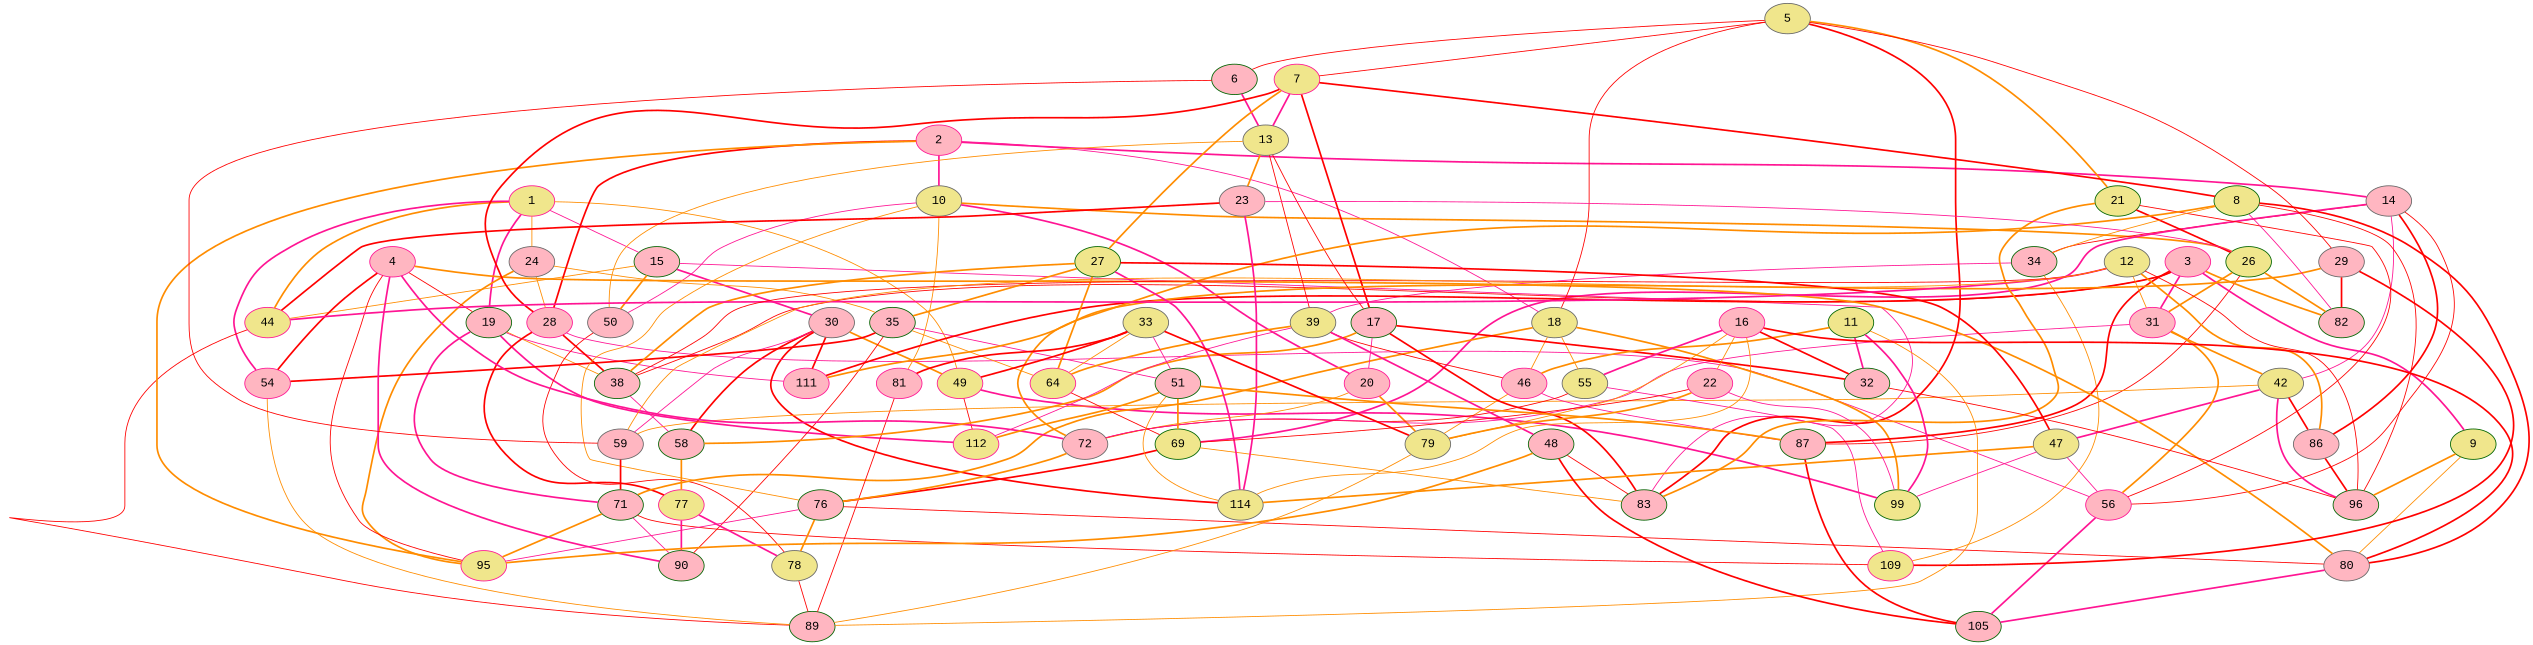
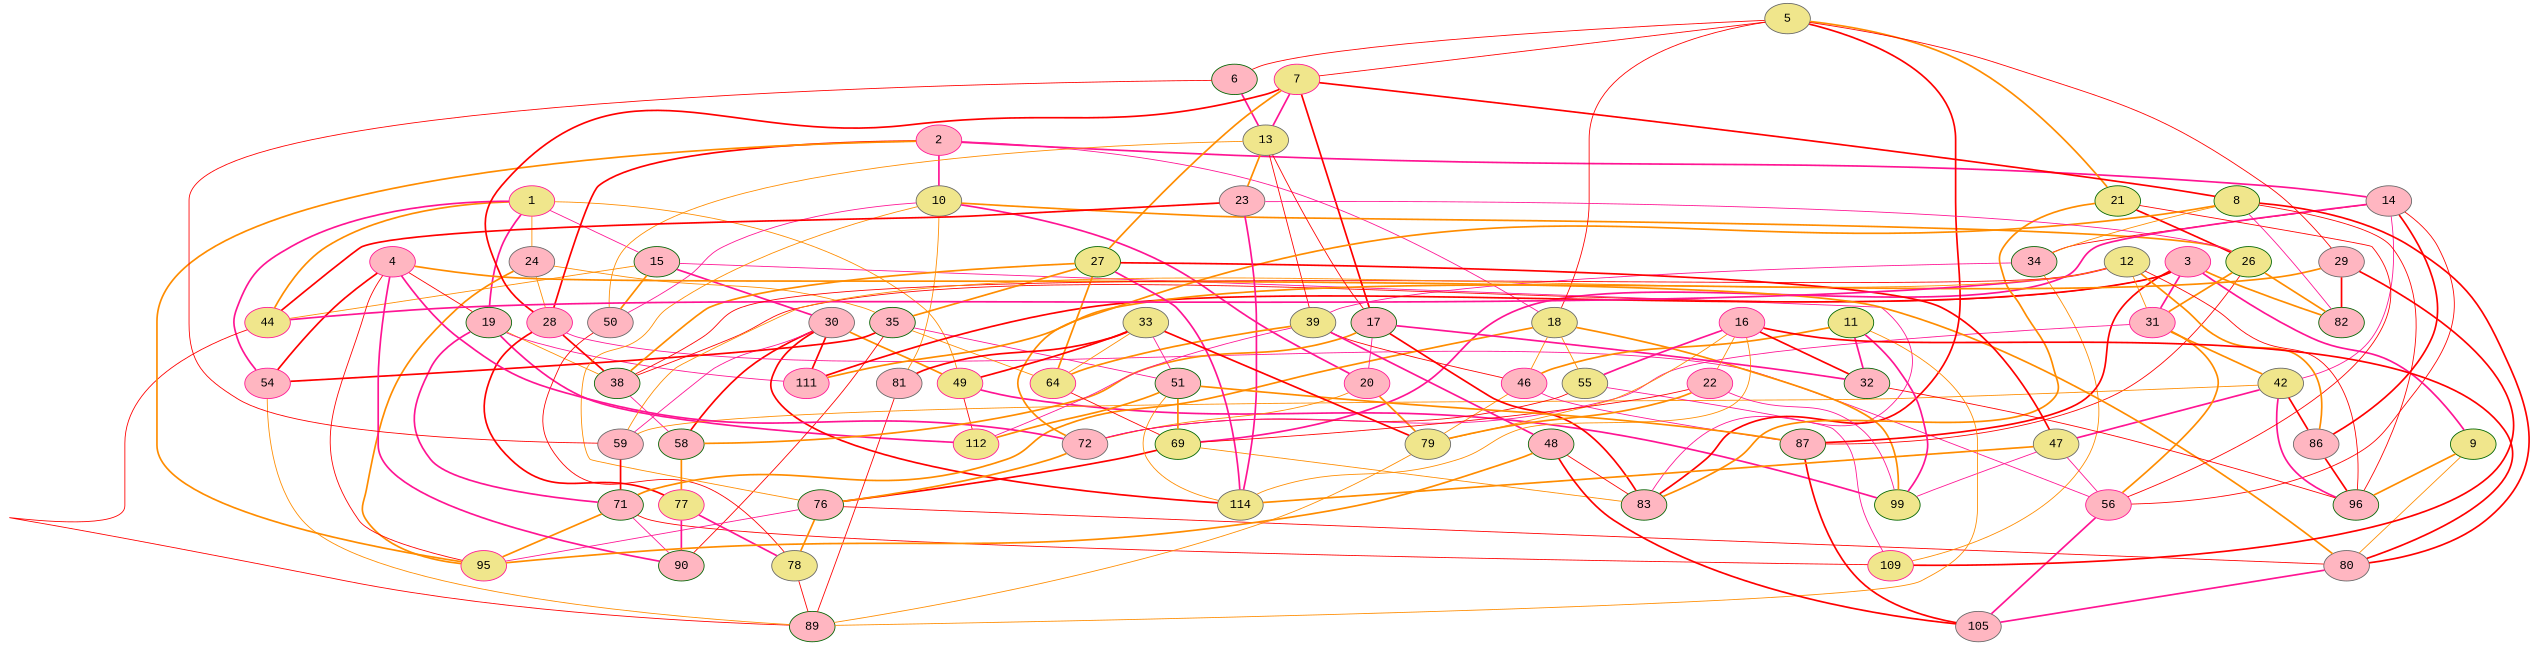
edge "17" -- "32": color red -> deeppink
node "81": color deeppink -> gray40
node "105": color darkgreen -> gray40
